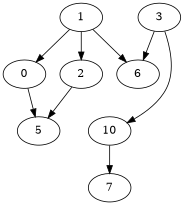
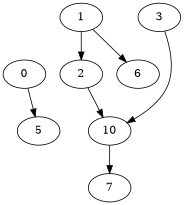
edge "3" -> "6": removed
edge "1" -> "0": removed
edge "2" -> "5": now "2" -> "10"
